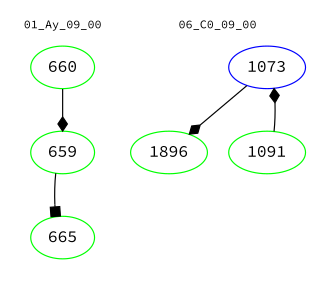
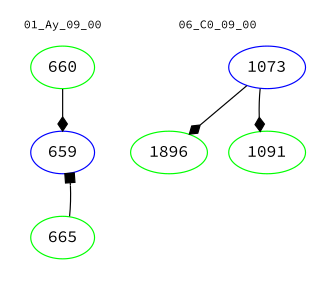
edge "1091" -> "1073": reversed
node "659": color green -> blue
edge "659" -> "665": reversed
